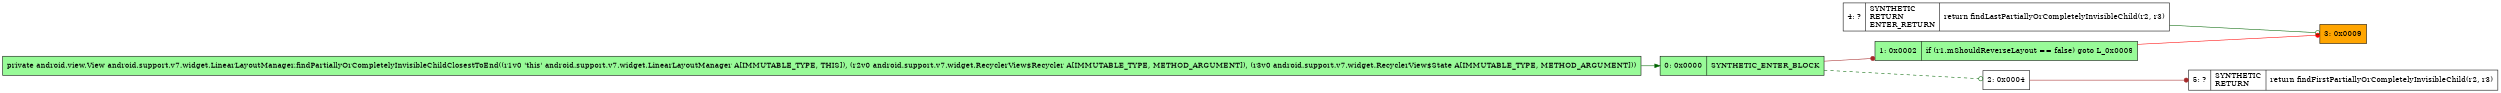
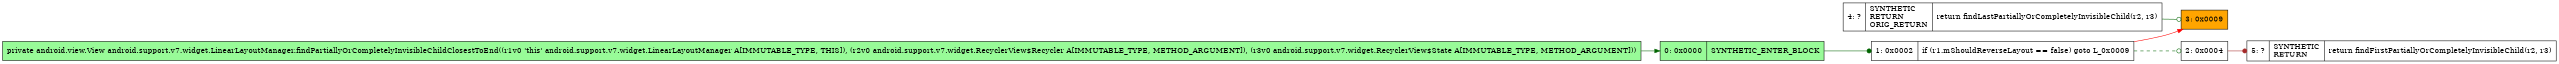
node "4: ?": text "ENTER_RETURN" -> "ORIG_RETURN"
edge "1: 0x0002" -> "3: 0x0009": arrowhead dot -> normal
node "1: 0x0002": fillcolor palegreen -> white
edge "0: 0x0000" -> "1: 0x0002": color brown -> darkgreen
edge "0: 0x0000" -> "2: 0x0004": now "1: 0x0002" -> "2: 0x0004"
